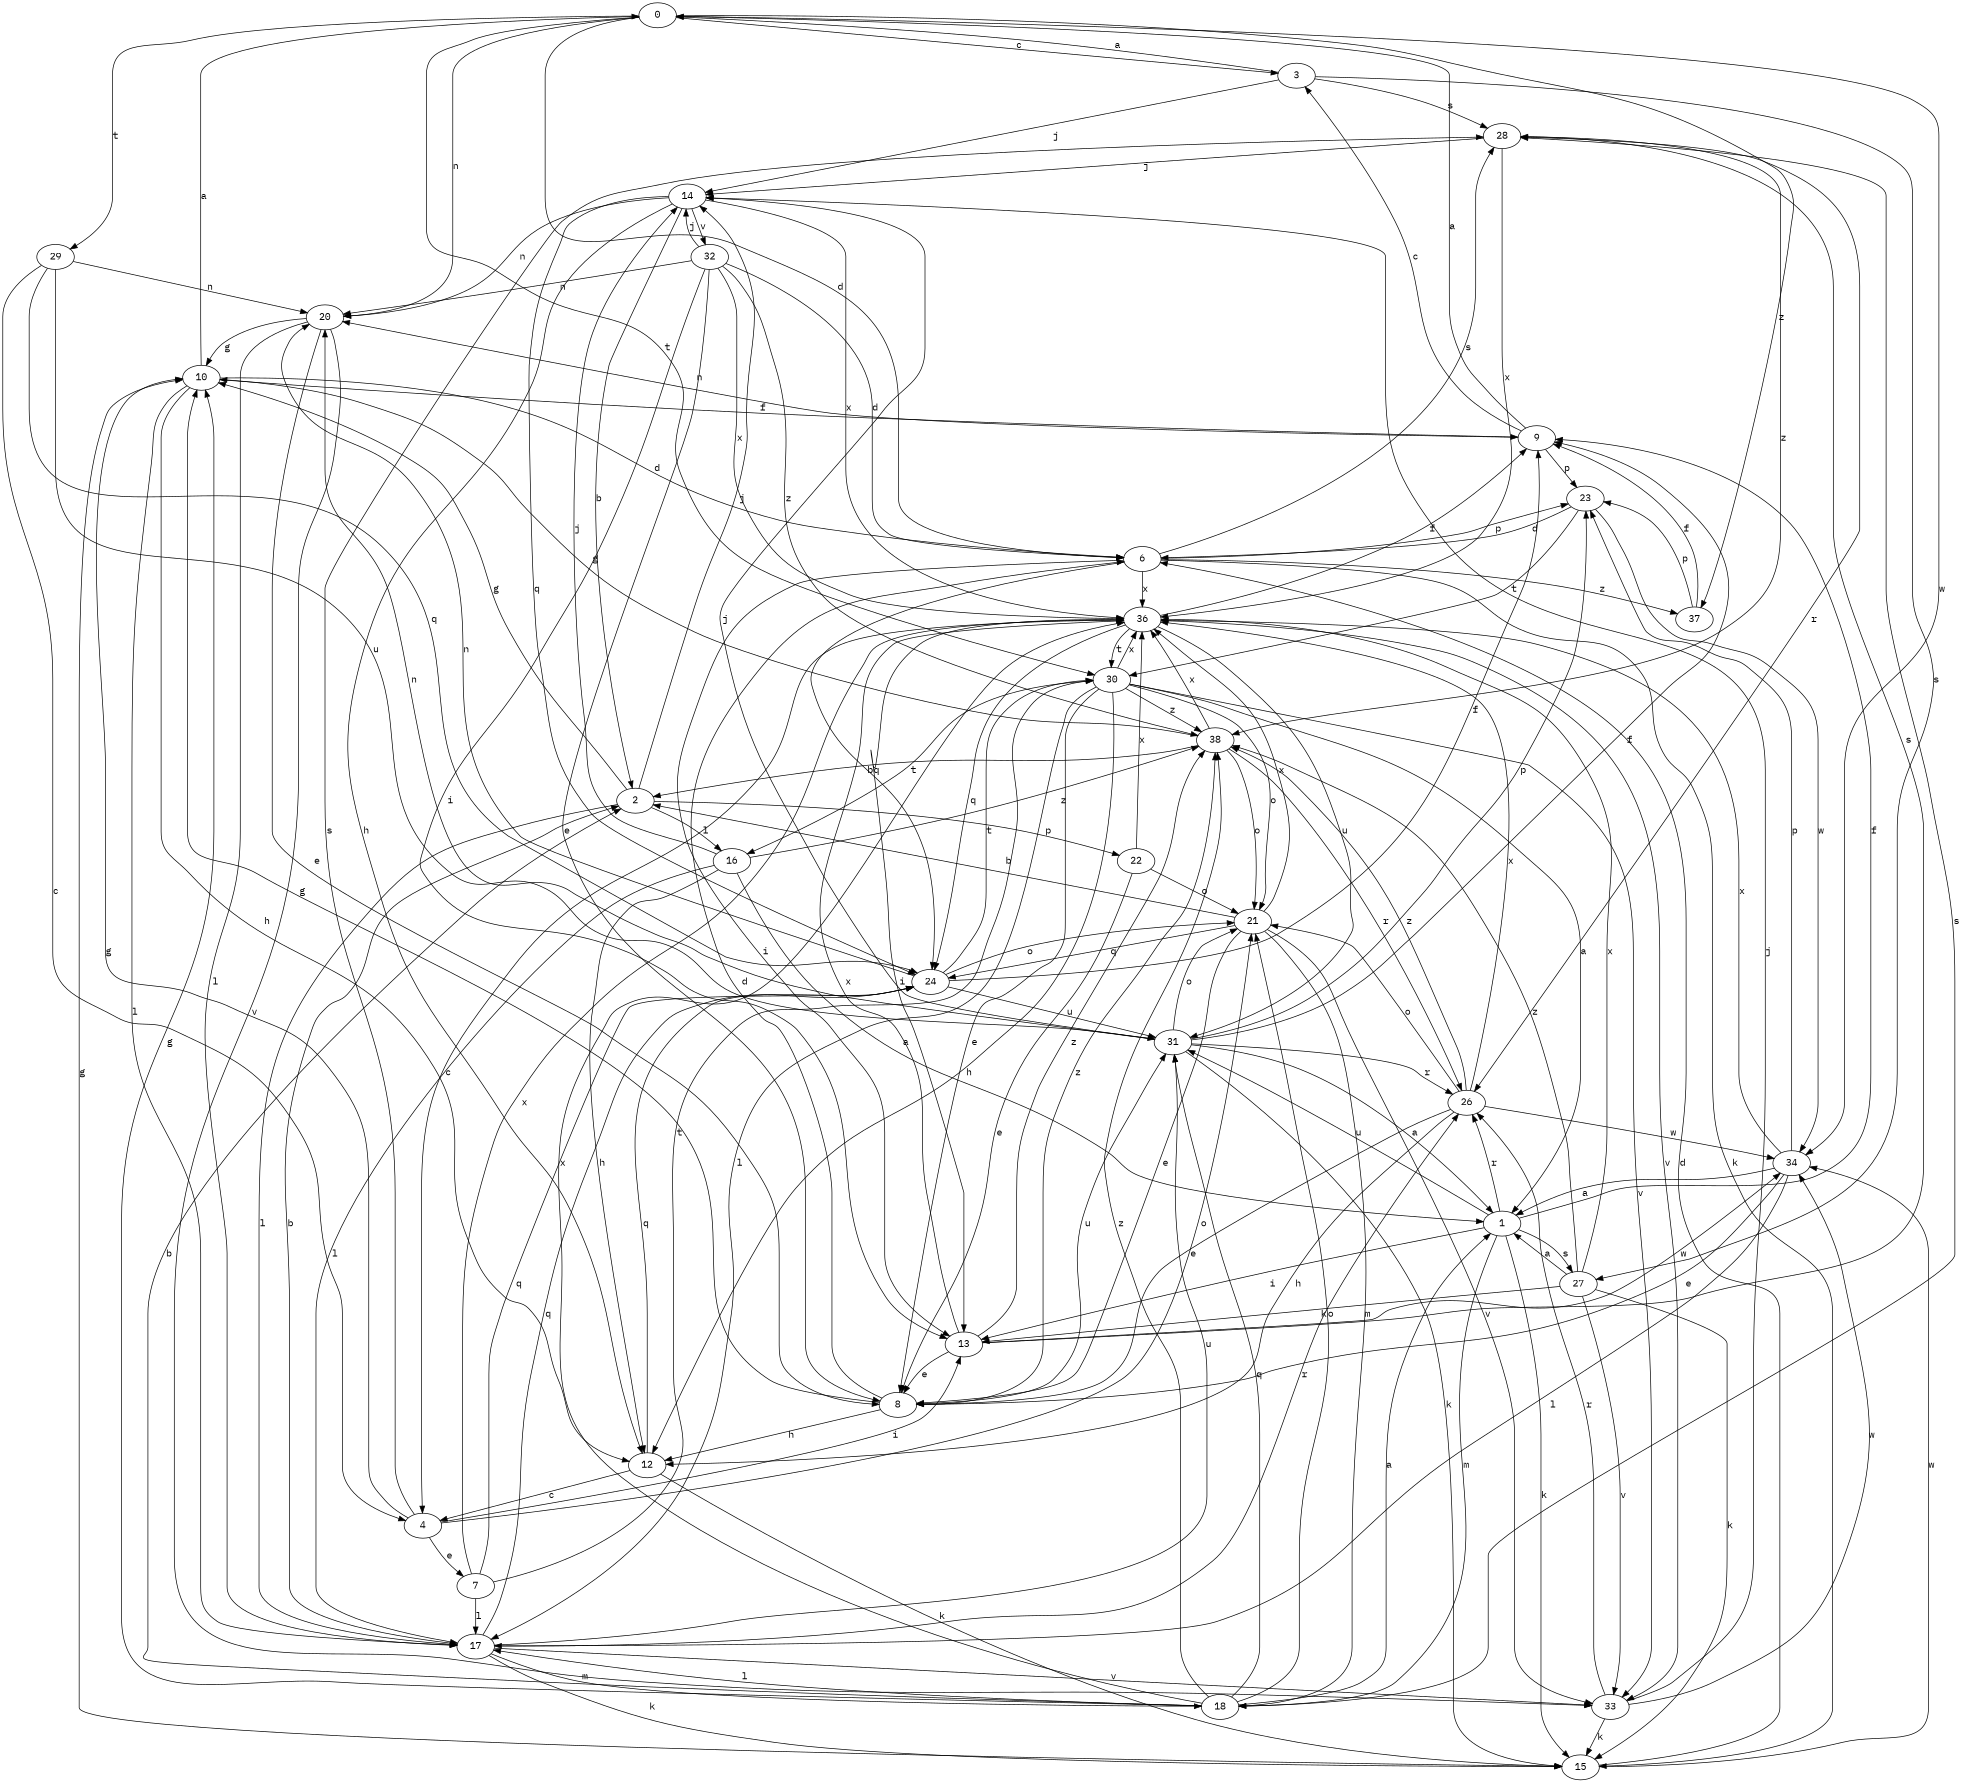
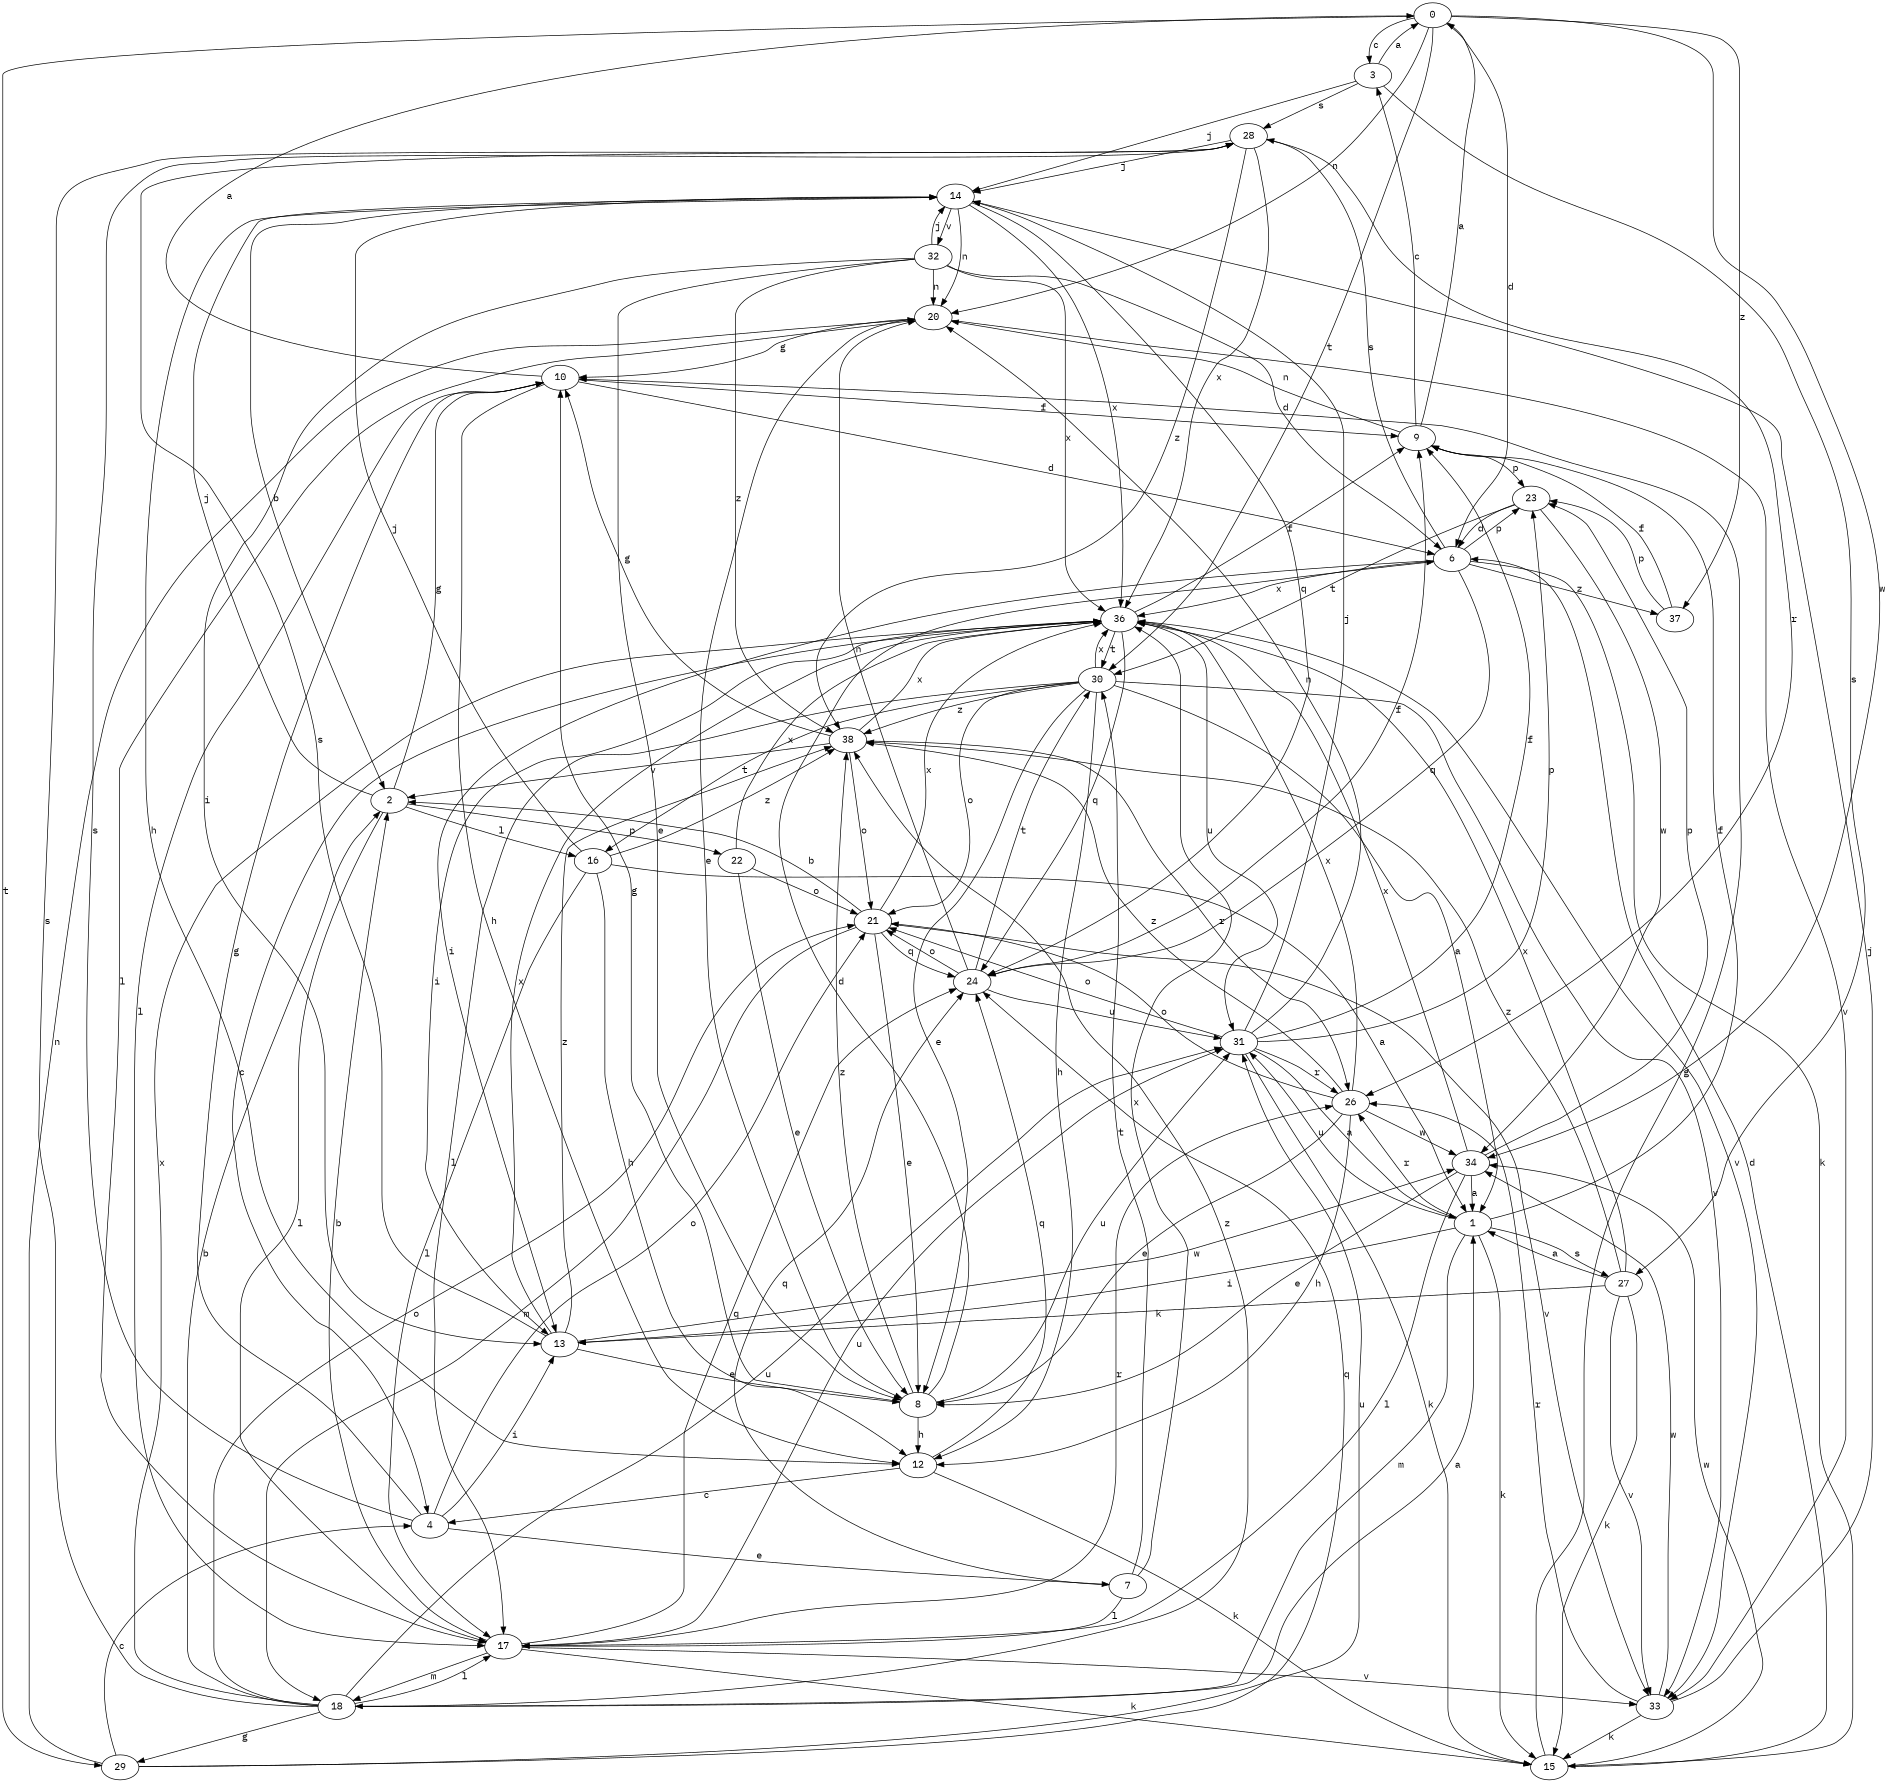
edge "38" -> "2": label "b" -> "v"
edge "18" -> "31": label "q" -> "u"
edge "18" -> "10": now "18" -> "29"
